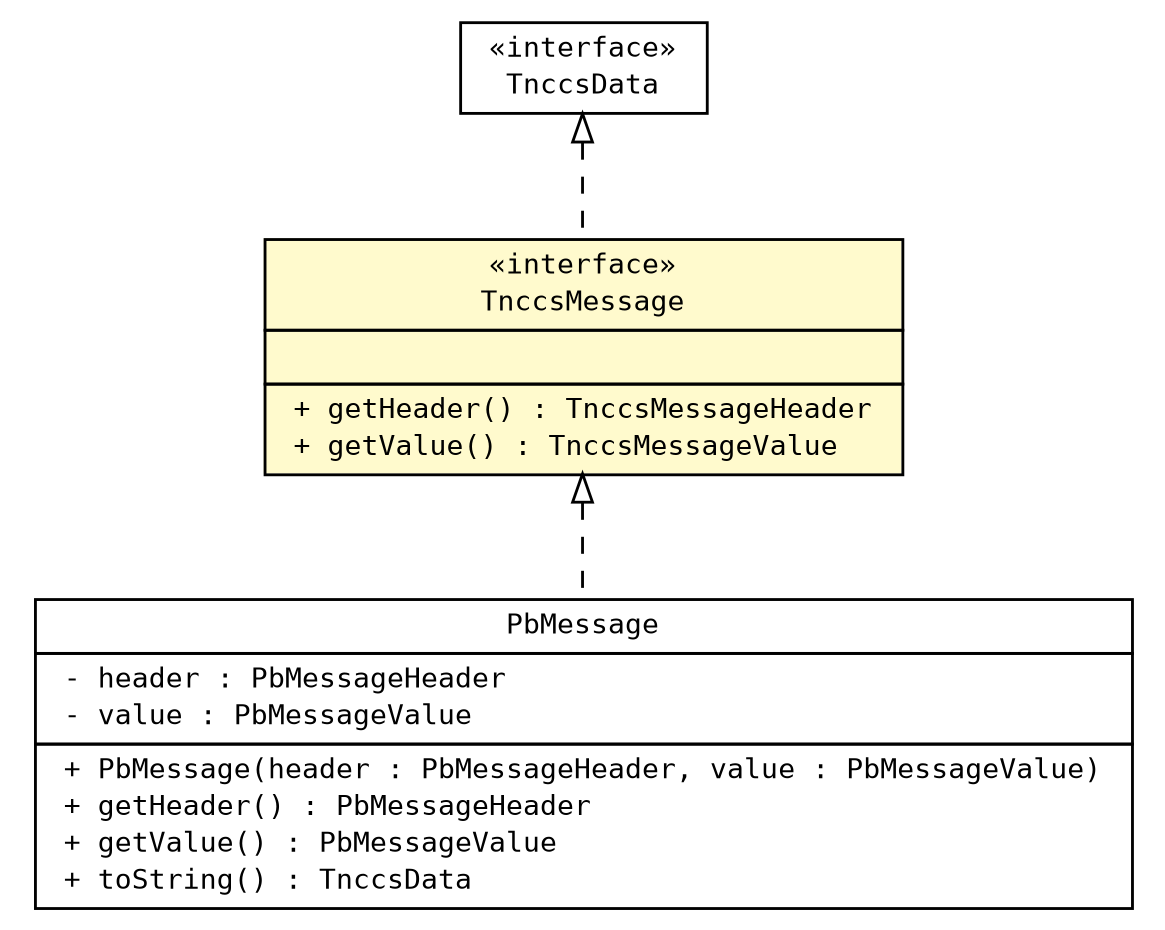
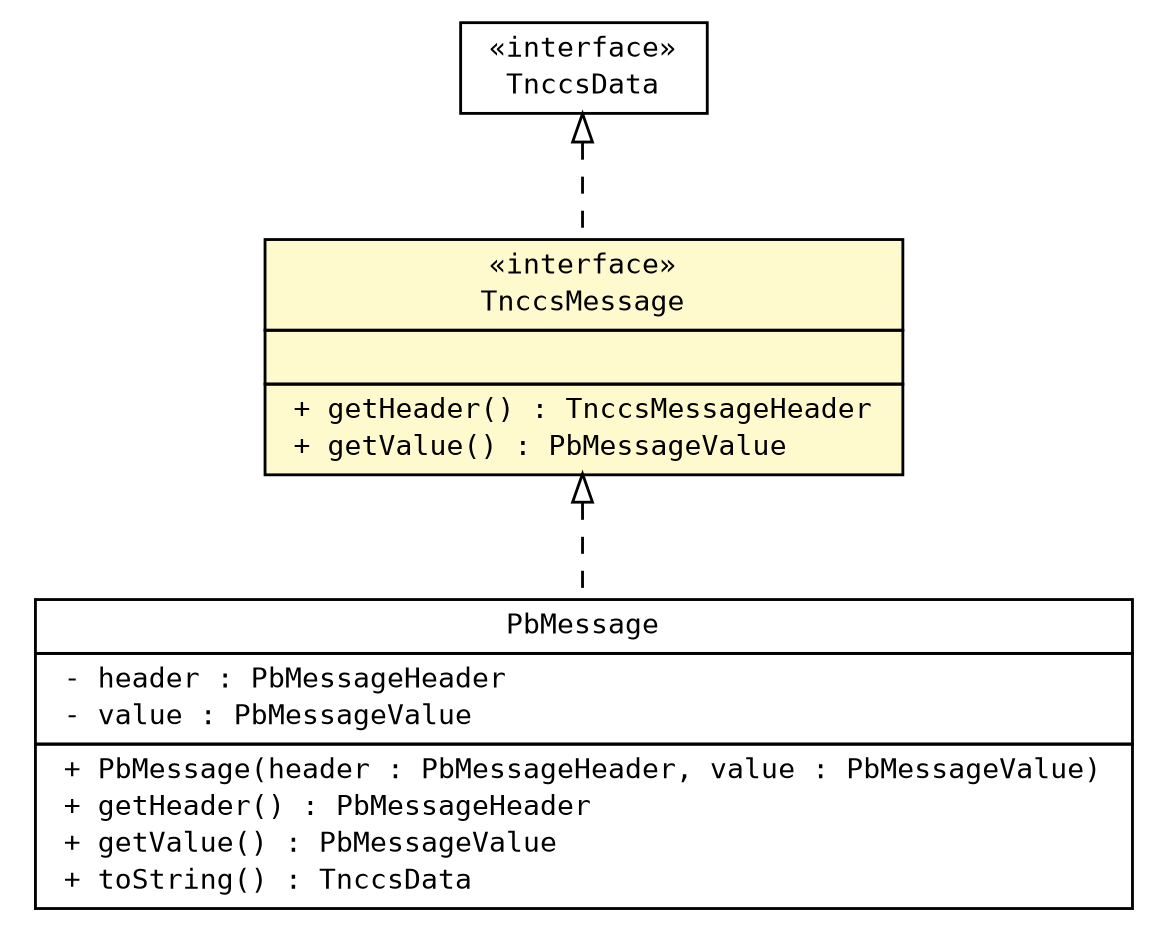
node "TnccsMessage": text "+ getValue() : TnccsMessageValue" -> "+ getValue() : PbMessageValue"
